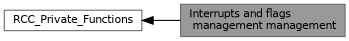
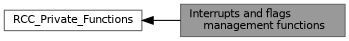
node "Interrupts and flags management management": label "Interrupts and flags management management" -> "Interrupts and flags management functions"
